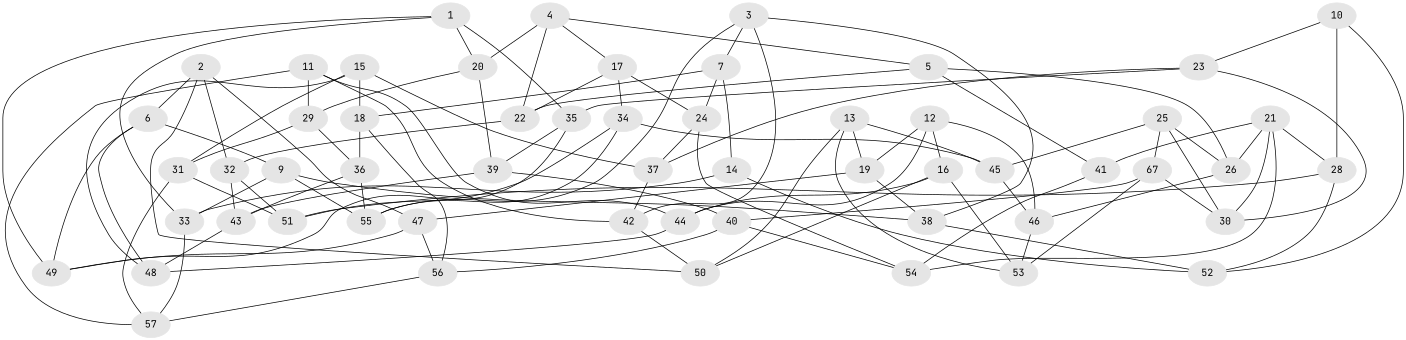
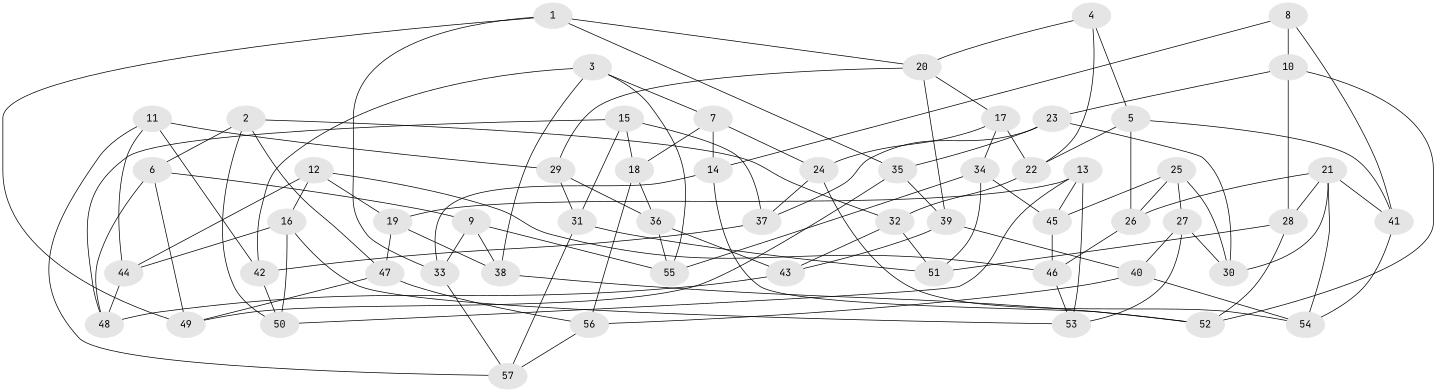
node "8": added
edge "4" -- "17": now "20" -- "17"
node "67": label "67" -> "27"
